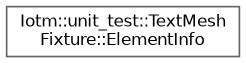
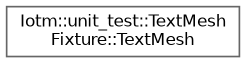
node "Iotm::unit_test::TextMesh Fixture::ElementInfo": label "Iotm::unit_test::TextMesh Fixture::ElementInfo" -> "Iotm::unit_test::TextMesh Fixture::TextMesh"
